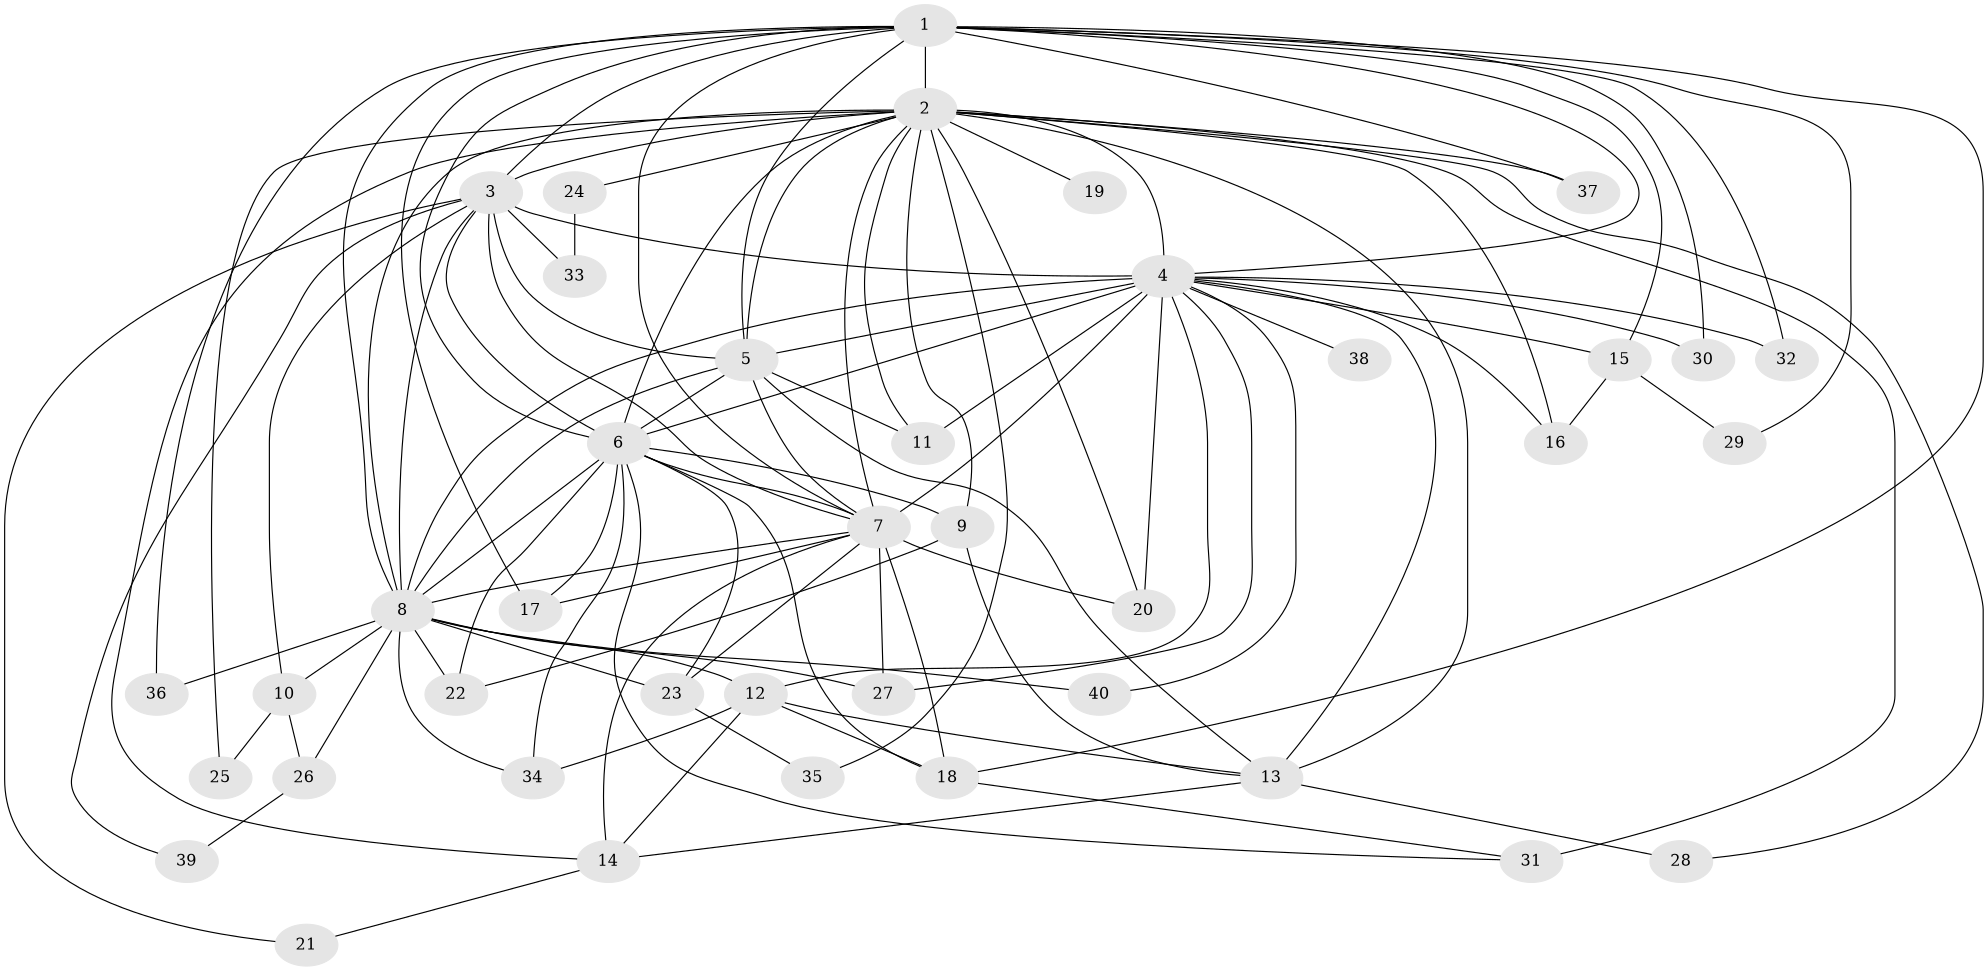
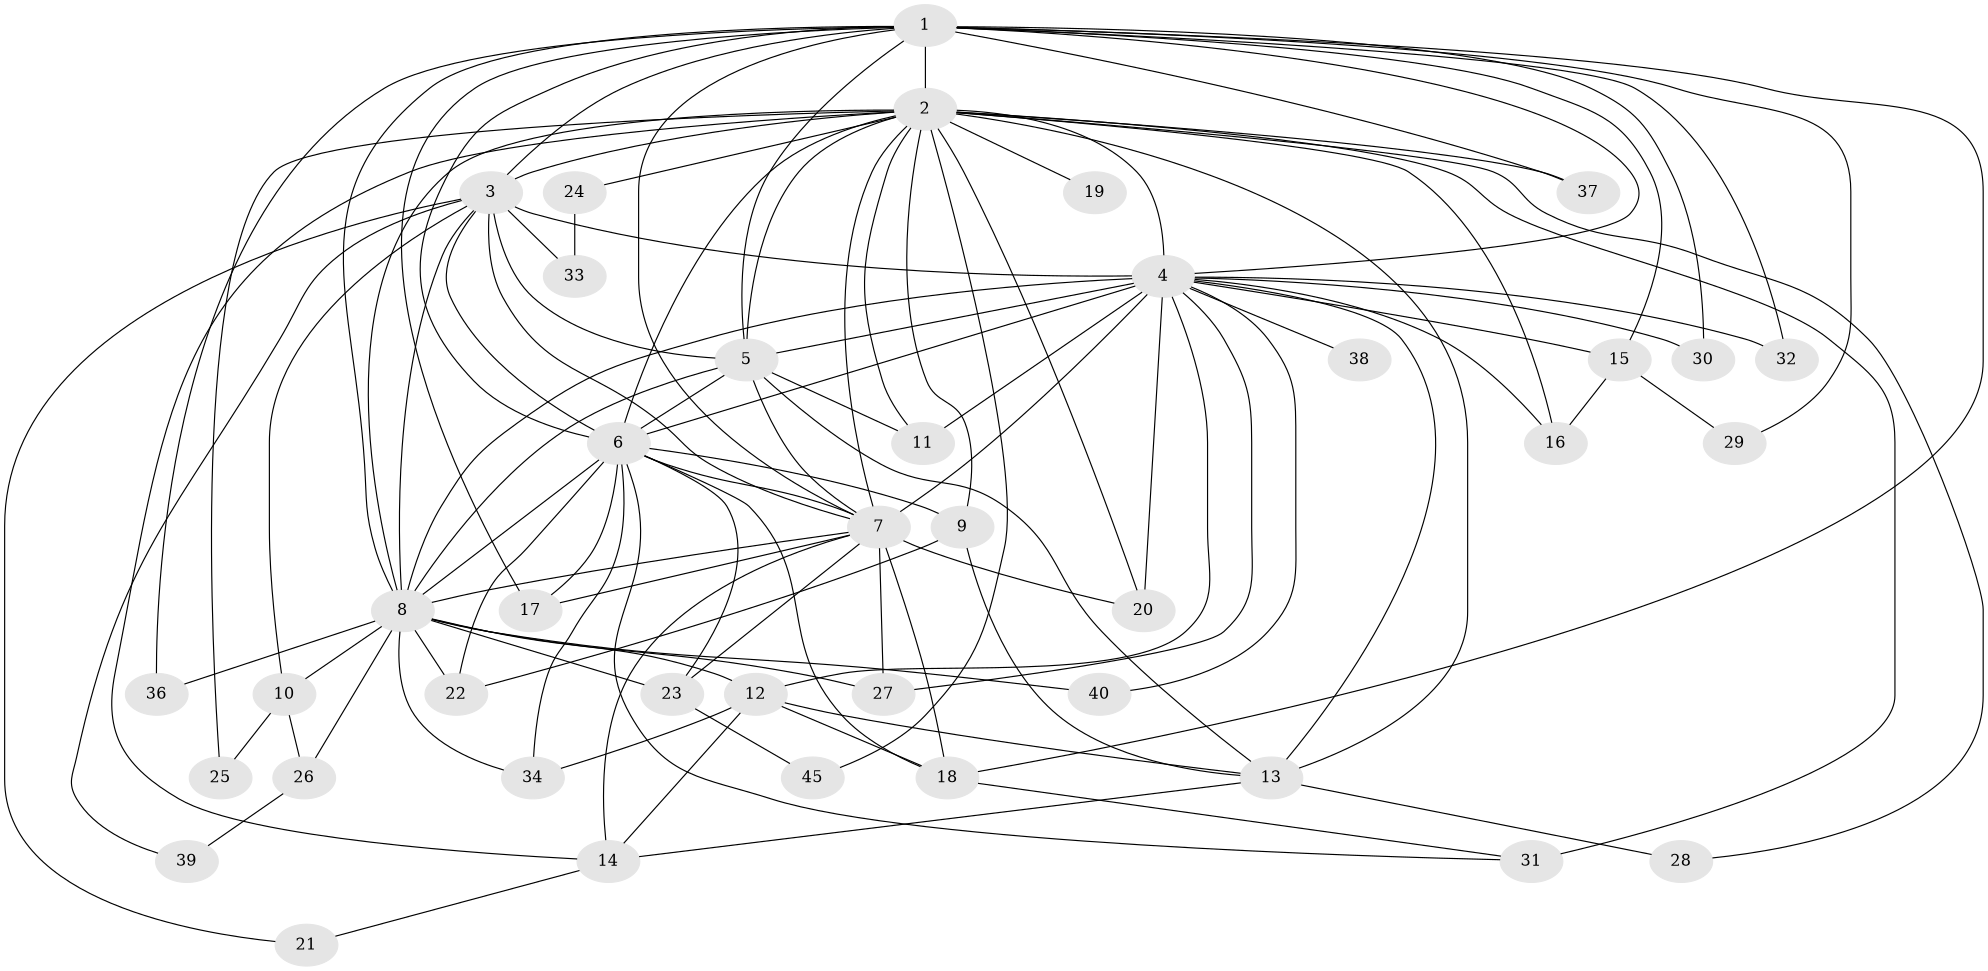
node "35": label "35" -> "45"
